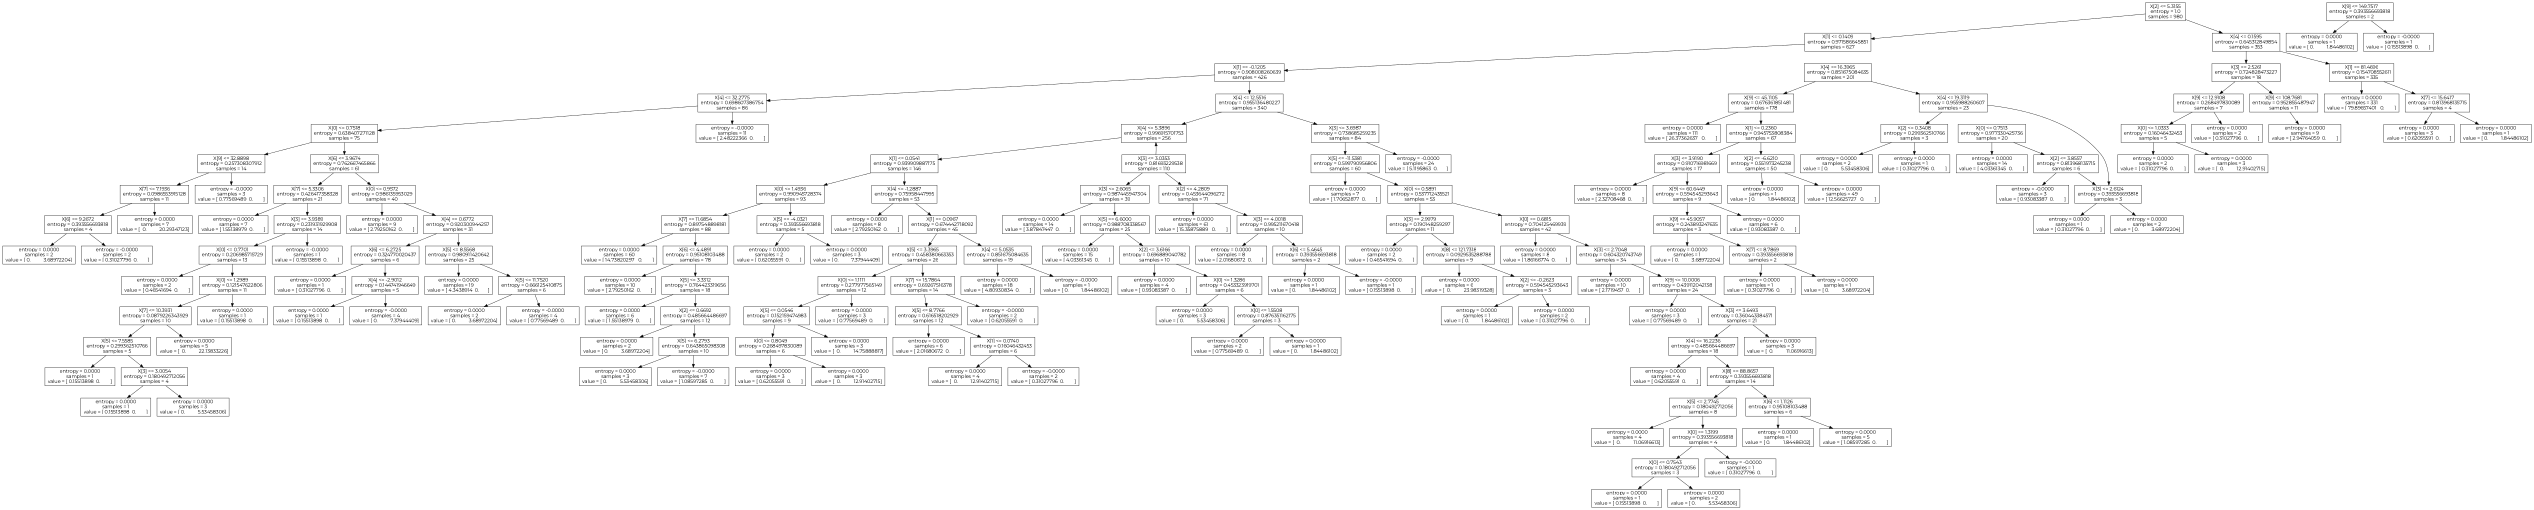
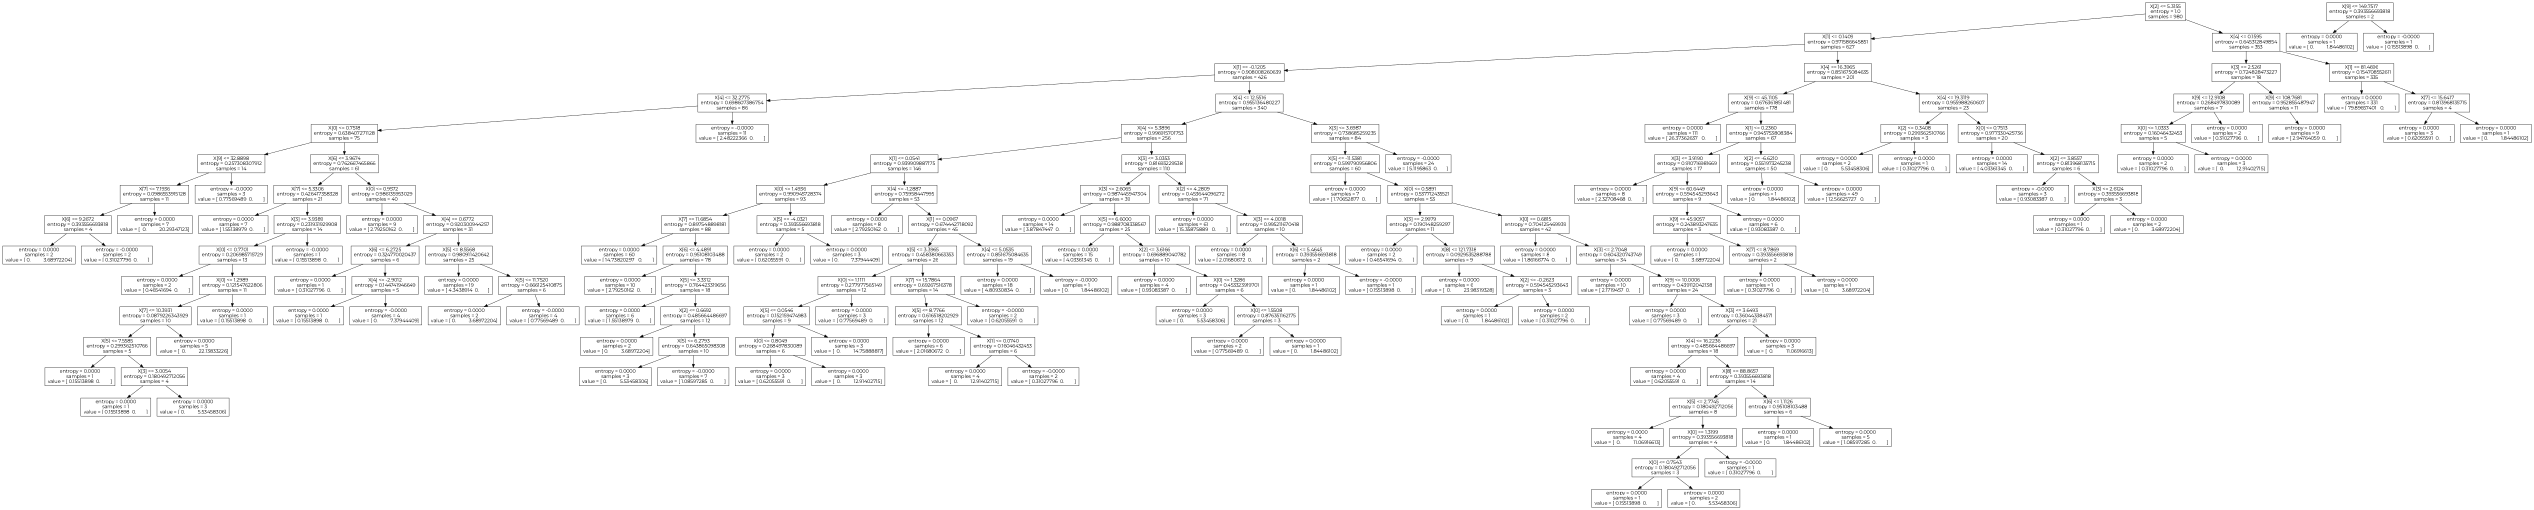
edge "X[1] <= 0.1409 entropy = 0.971586645851 samples = 627" -> "X[4] <= 16.3965 entropy = 0.851675084635 samples = 201": added
edge "X[4] <= 19.3119 entropy = 0.955988260607 samples = 23" -> "X[3] <= 2.6124 entropy = 0.393556693818 samples = 3": now "X[4] <= 19.3119 entropy = 0.955988260607 samples = 23" -> "X[0] <= 0.7513 entropy = 0.977330425736 samples = 20"
edge "X[3] <= 3.0353 entropy = 0.81693229538 samples = 110" -> "X[4] <= 5.3896 entropy = 0.996915701753 samples = 256": reversed
